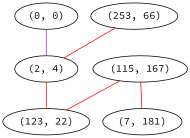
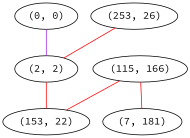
node "(253, 66)": label "(253, 66)" -> "(253, 26)"
node "(2, 4)": label "(2, 4)" -> "(2, 2)"
node "(115, 167)": label "(115, 167)" -> "(115, 166)"
node "(123, 22)": label "(123, 22)" -> "(153, 22)"
